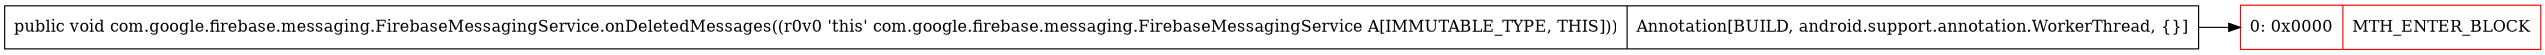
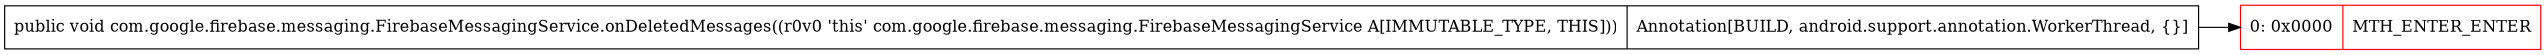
node "0: 0x0000": text "MTH_ENTER_BLOCK" -> "MTH_ENTER_ENTER"
